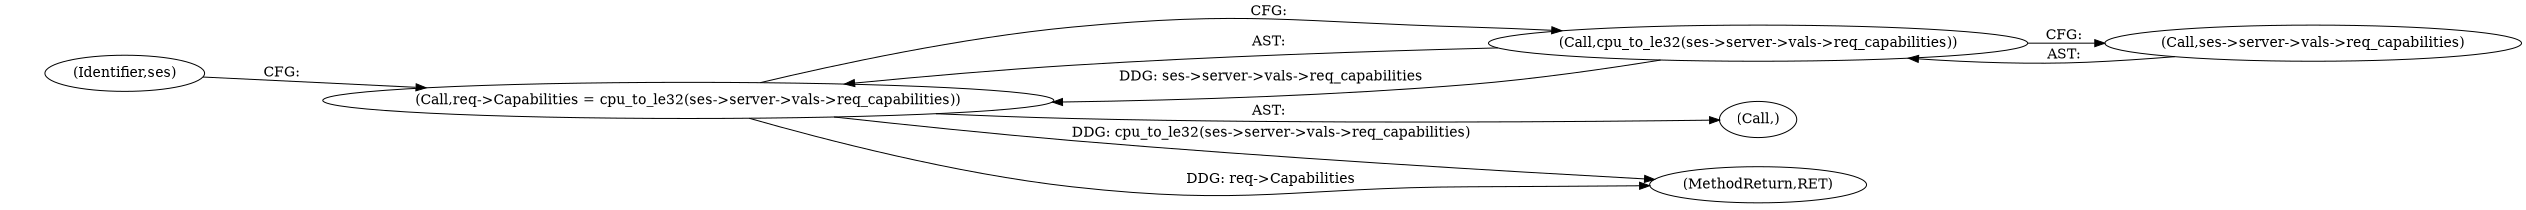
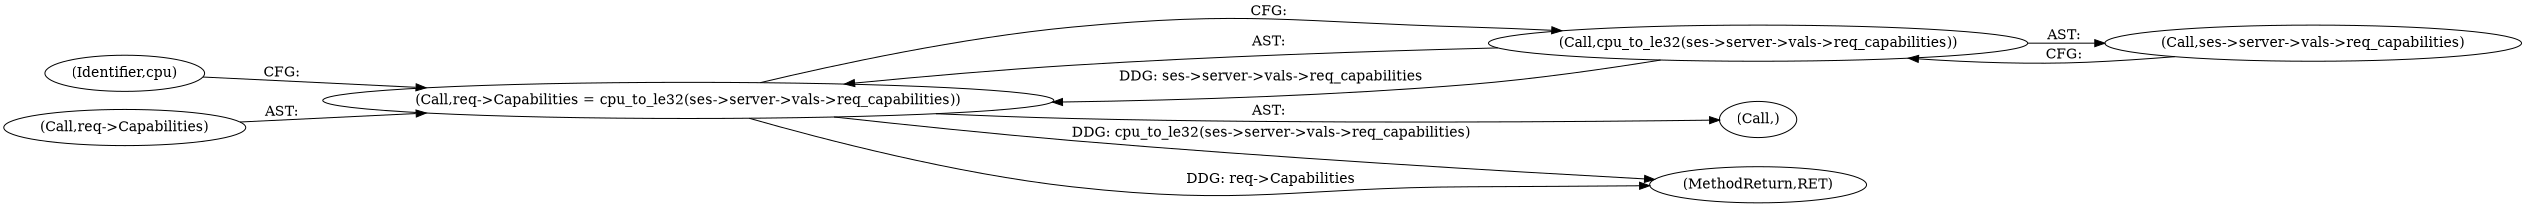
edge "(Call,cpu_to_le32(ses->server->vals->req_capabilities))" -> "(Call,ses->server->vals->req_capabilities)": label "CFG: " -> "AST: "
edge "(Call,ses->server->vals->req_capabilities)" -> "(Call,cpu_to_le32(ses->server->vals->req_capabilities))": label "AST: " -> "CFG: "
node "(Identifier,ses)": label "(Identifier,ses)" -> "(Identifier,cpu)"
node "(Call,req->Capabilities)": added
